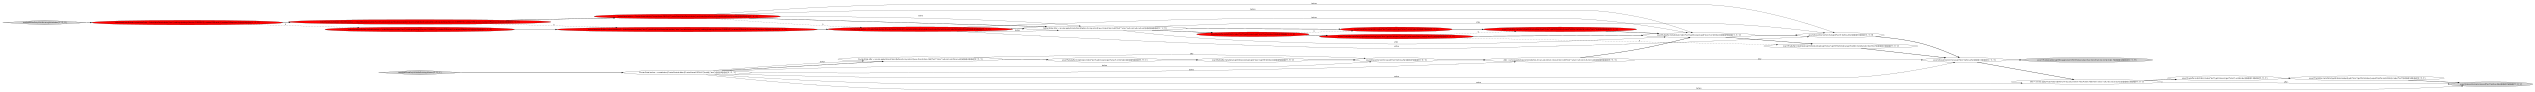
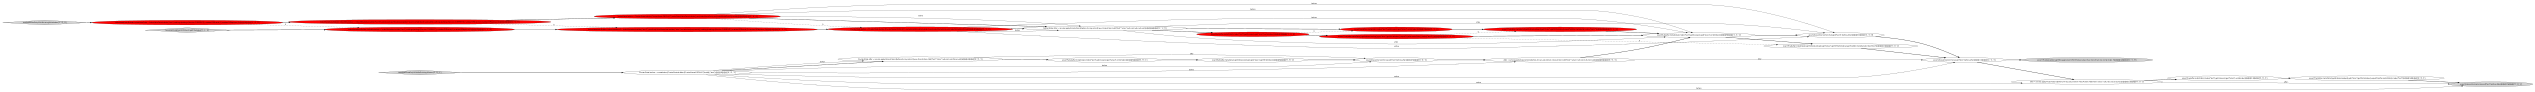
node "testAddWriteOnlyWithExistingWriteIndex['0', '1', '0']": added
